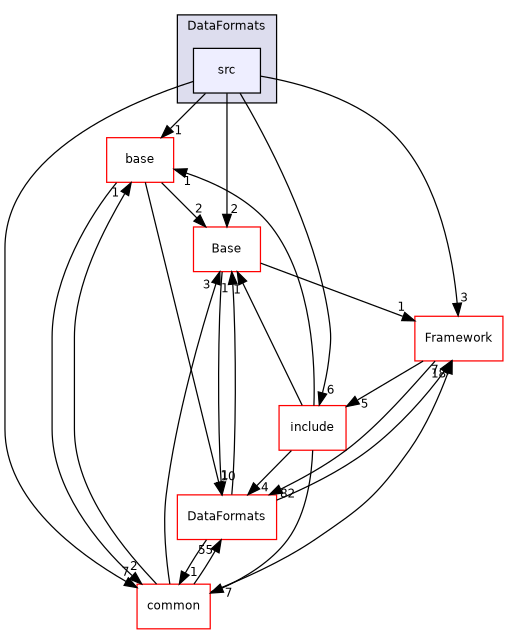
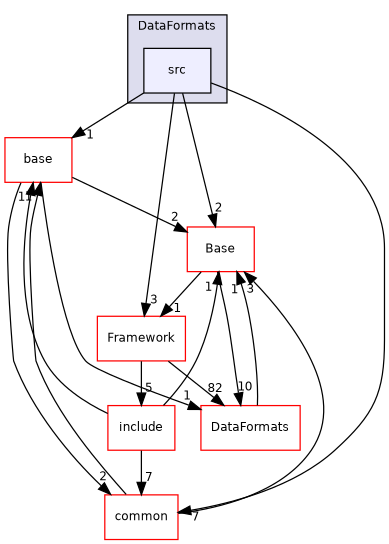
edge "src" -> "include": removed
edge "DataFormats" -> "Framework": removed
edge "include" -> "DataFormats": removed
edge "common" -> "Framework": removed
edge "DataFormats" -> "common": removed
edge "common" -> "DataFormats": removed
